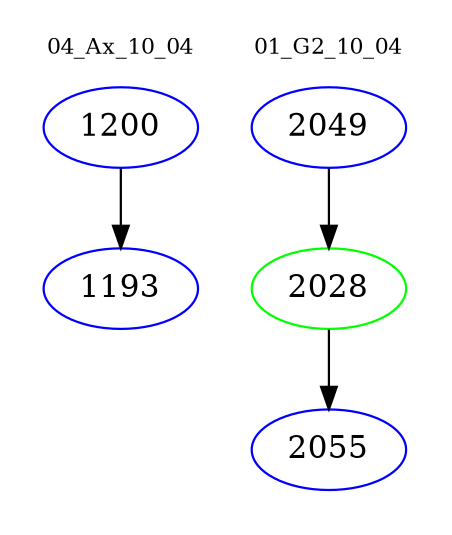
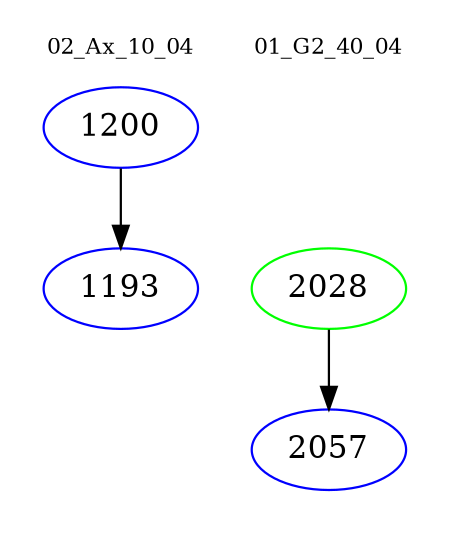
cluster "04_Ax_10_04": label "04_Ax_10_04" -> "02_Ax_10_04"
cluster "01_G2_10_04": label "01_G2_10_04" -> "01_G2_40_04"
node "2049": removed
node "2055": label "2055" -> "2057"
